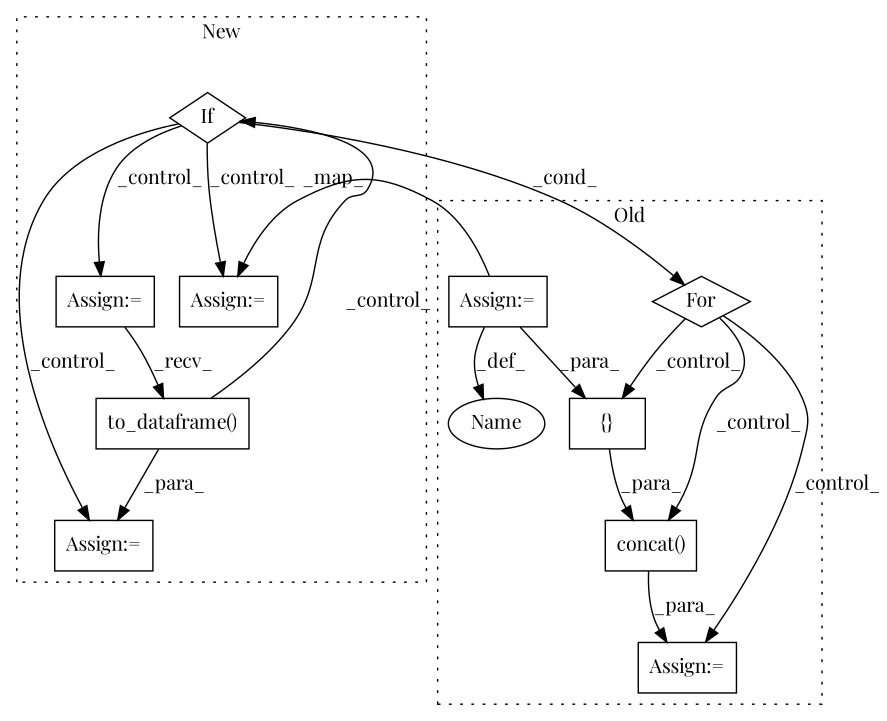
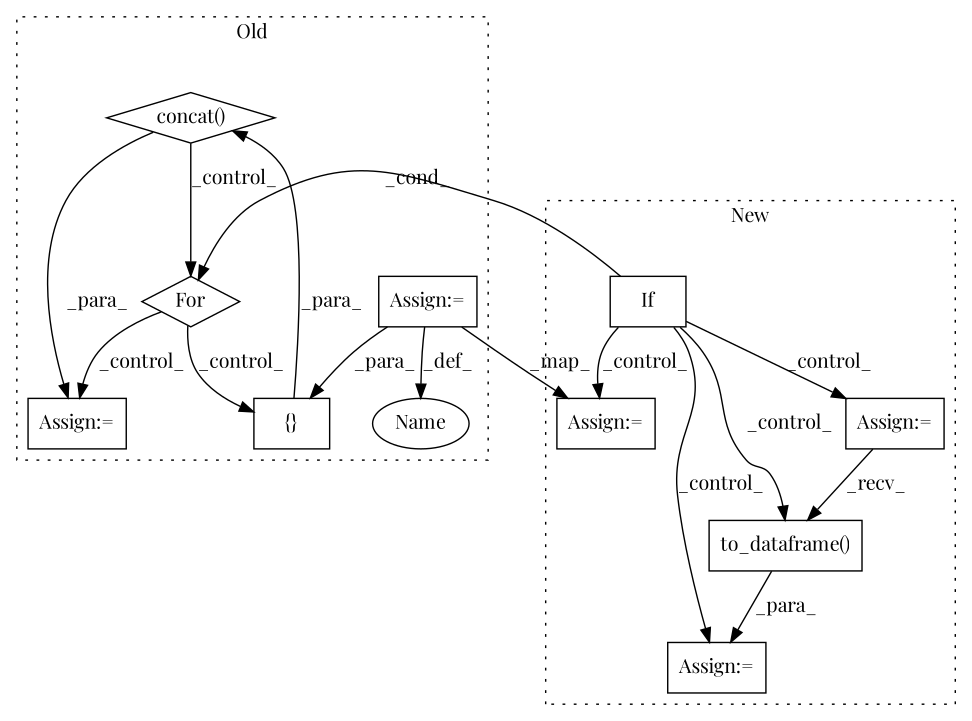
node "If": shape diamond -> box
edge "to_dataframe()" -> "If": reversed
edge "For" -> "concat()": reversed
node "concat()": shape box -> diamond
